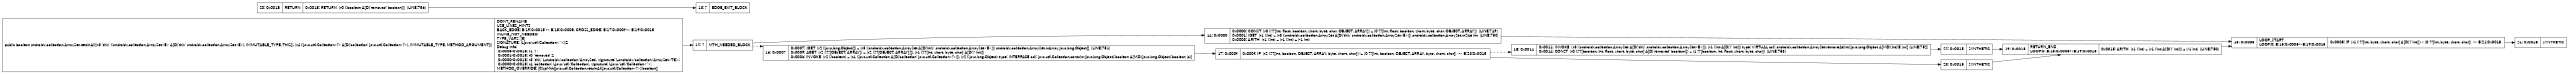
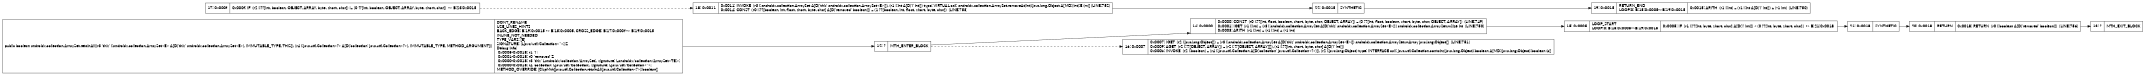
node "13: ?": text "EDGE_EXIT_BLOCK" -> "MTH_EXIT_BLOCK"
edge "21: 0x0018" -> "20: 0x0018": added
node "12: ?": text "MTH_NEEDED_BLOCK" -> "MTH_ENTER_BLOCK"
edge "19: 0x0015" -> "15: 0x0005": removed
edge "16: 0x0007" -> "17: 0x000f": removed
node "23: 0x0015": removed
